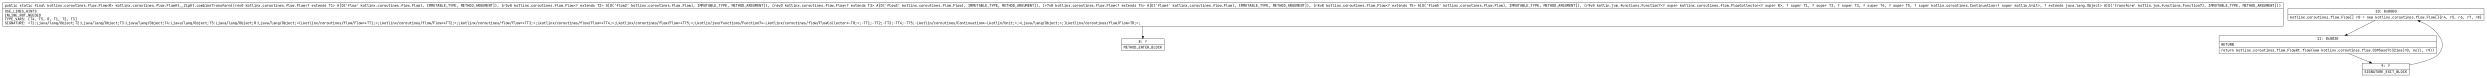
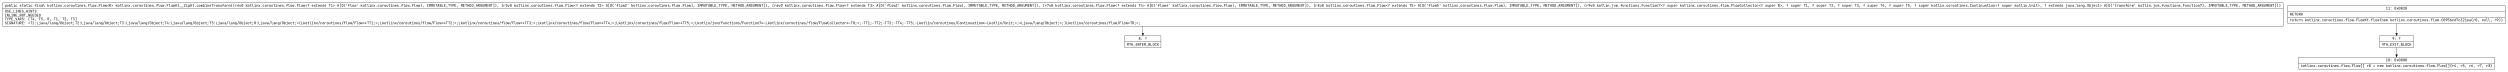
edge "10: 0x0000" -> "11: 0x0020": removed
node "8: ?": text "METHOD_ENTER_BLOCK" -> "MTH_ENTER_BLOCK"
node "9: ?": text "SIGNATURE_EXIT_BLOCK" -> "MTH_EXIT_BLOCK"
